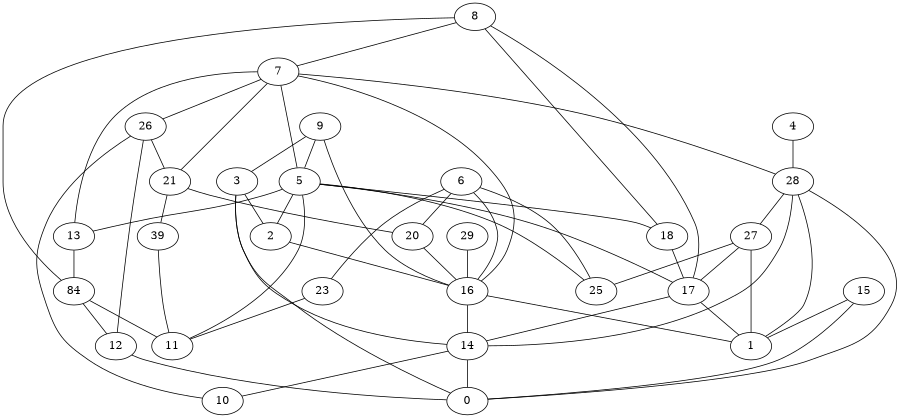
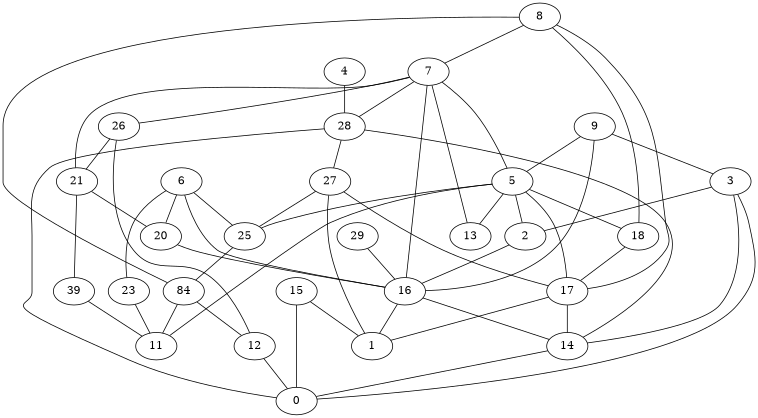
edge "13" -- "84": now "25" -- "84"
edge "28" -- "1": removed
node "10": removed
